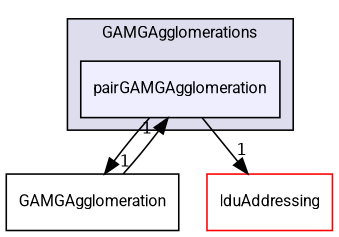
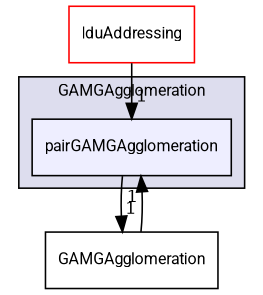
cluster "GAMGAgglomerations": label "GAMGAgglomerations" -> "GAMGAgglomeration"
edge "pairGAMGAgglomeration" -> "lduAddressing": reversed
